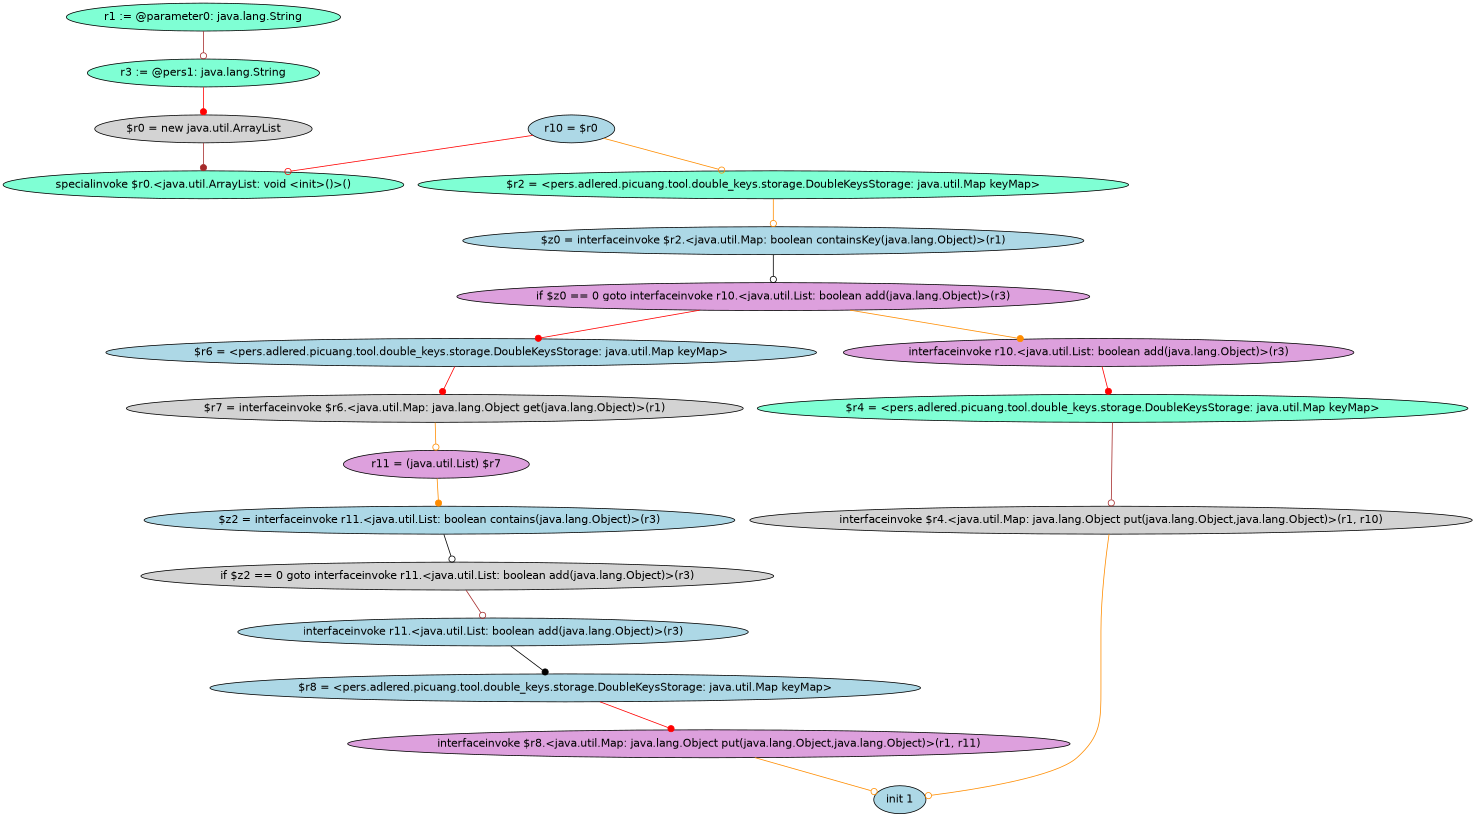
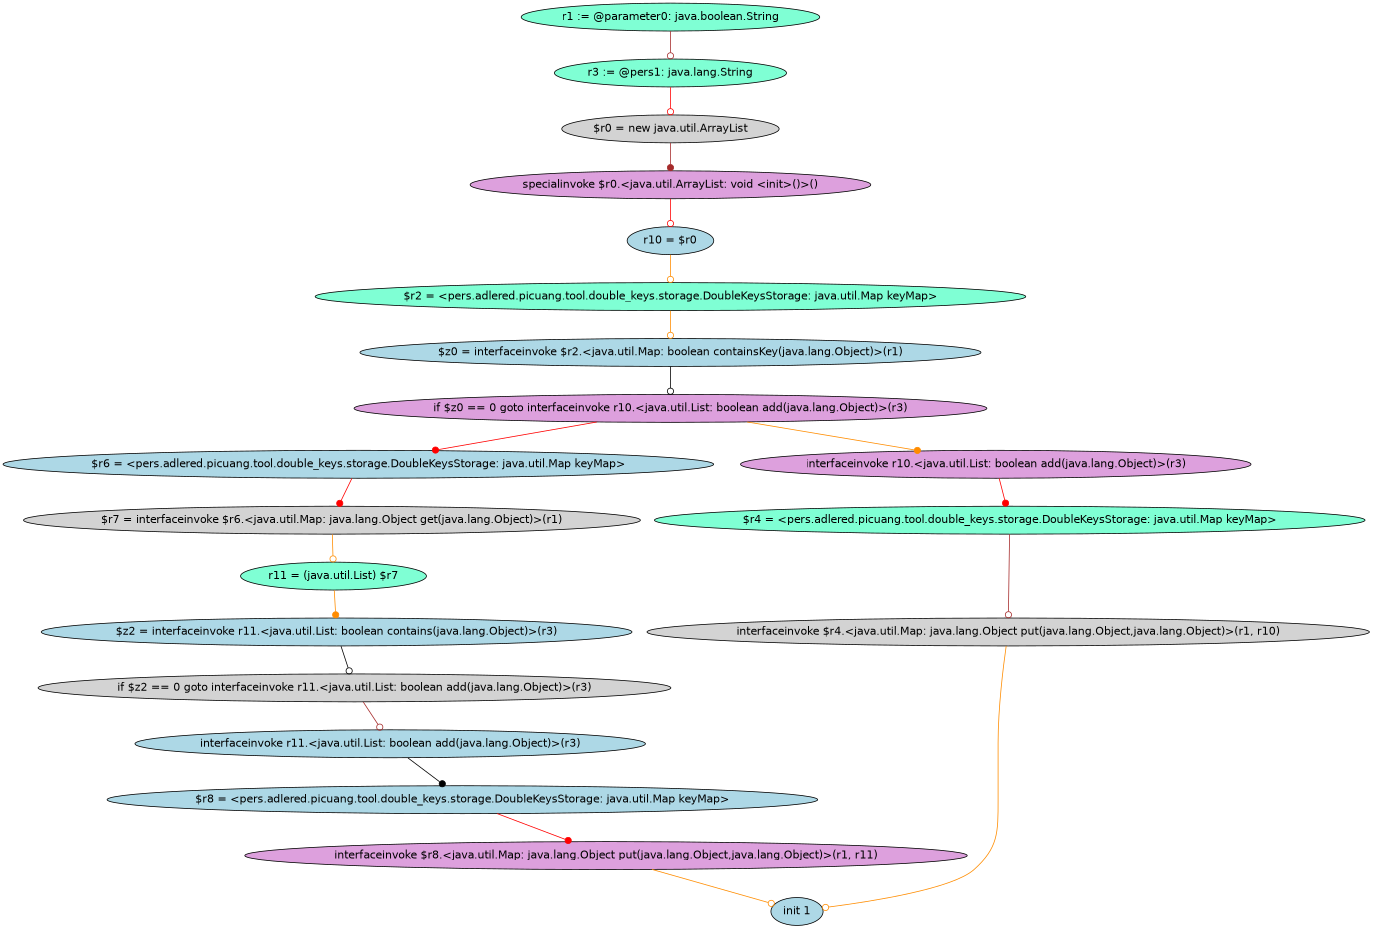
node "r1 := @parameter0: java.lang.String": label "r1 := @parameter0: java.lang.String" -> "r1 := @parameter0: java.boolean.String"
edge "r3 := @pers1: java.lang.String" -> "$r0 = new java.util.ArrayList": arrowhead dot -> odot
edge "r10 = $r0" -> "specialinvoke $r0.<java.util.ArrayList: void <init>()>()": reversed
node "specialinvoke $r0.<java.util.ArrayList: void <init>()>()": fillcolor aquamarine -> plum
node "r11 = (java.util.List) $r7": fillcolor plum -> aquamarine
